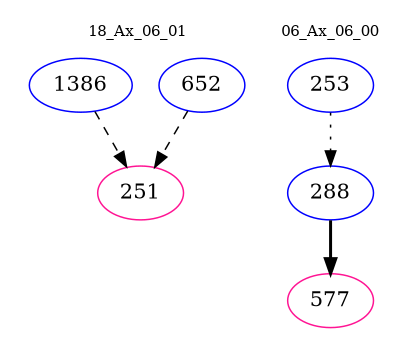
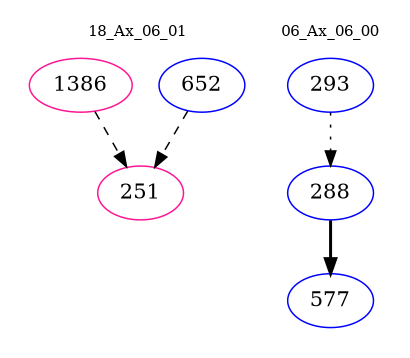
node "1386": color blue -> deeppink
node "253": label "253" -> "293"
node "577": color deeppink -> blue
